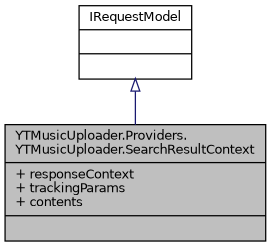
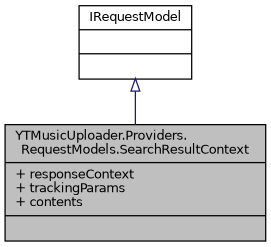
node "YTMusicUploader.Providers.": text "YTMusicUploader.SearchResultContext" -> "RequestModels.SearchResultContext"
